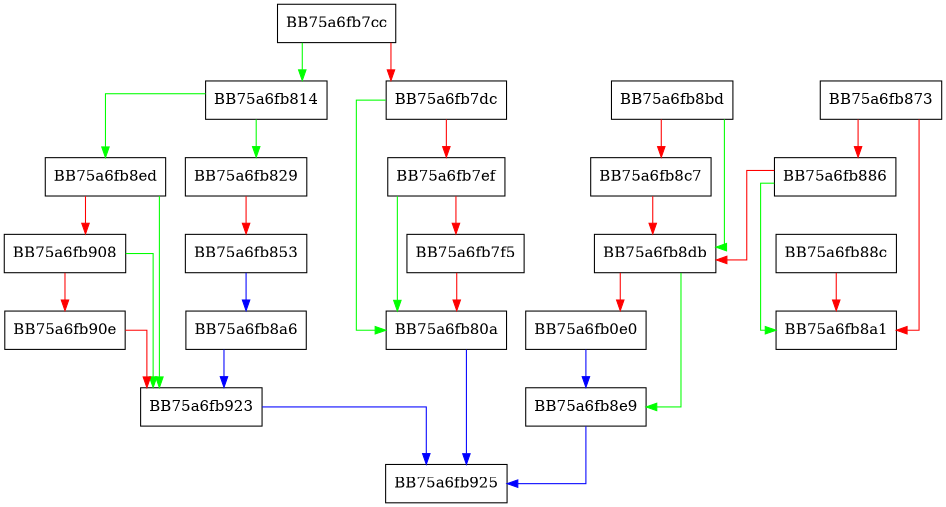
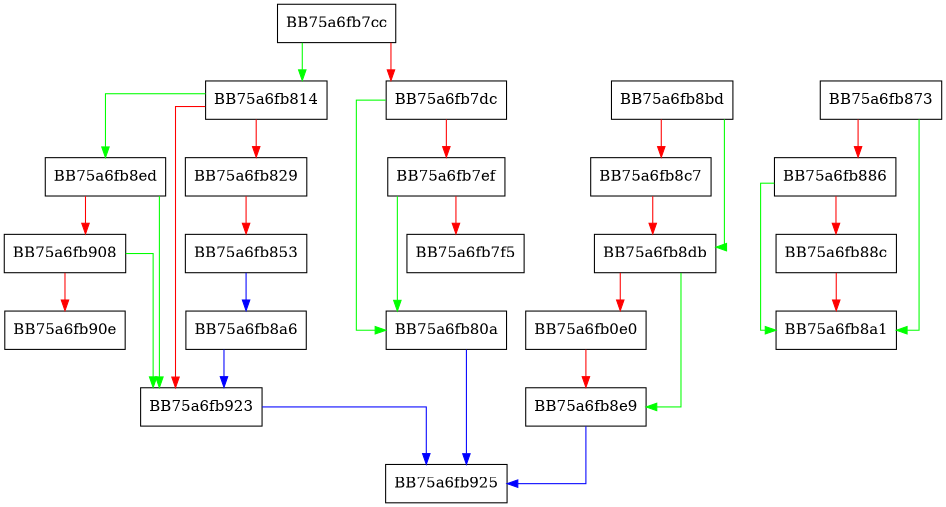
edge "BB75a6fb814" -> "BB75a6fb829": color green -> red
edge "BB75a6fb886" -> "BB75a6fb8db": now "BB75a6fb886" -> "BB75a6fb88c"
edge "BB75a6fb873" -> "BB75a6fb8a1": color red -> green
edge "BB75a6fb7f5" -> "BB75a6fb80a": removed
edge "BB75a6fb90e" -> "BB75a6fb923": now "BB75a6fb814" -> "BB75a6fb923"
edge "BB75a6fb0e0" -> "BB75a6fb8e9": color blue -> red
